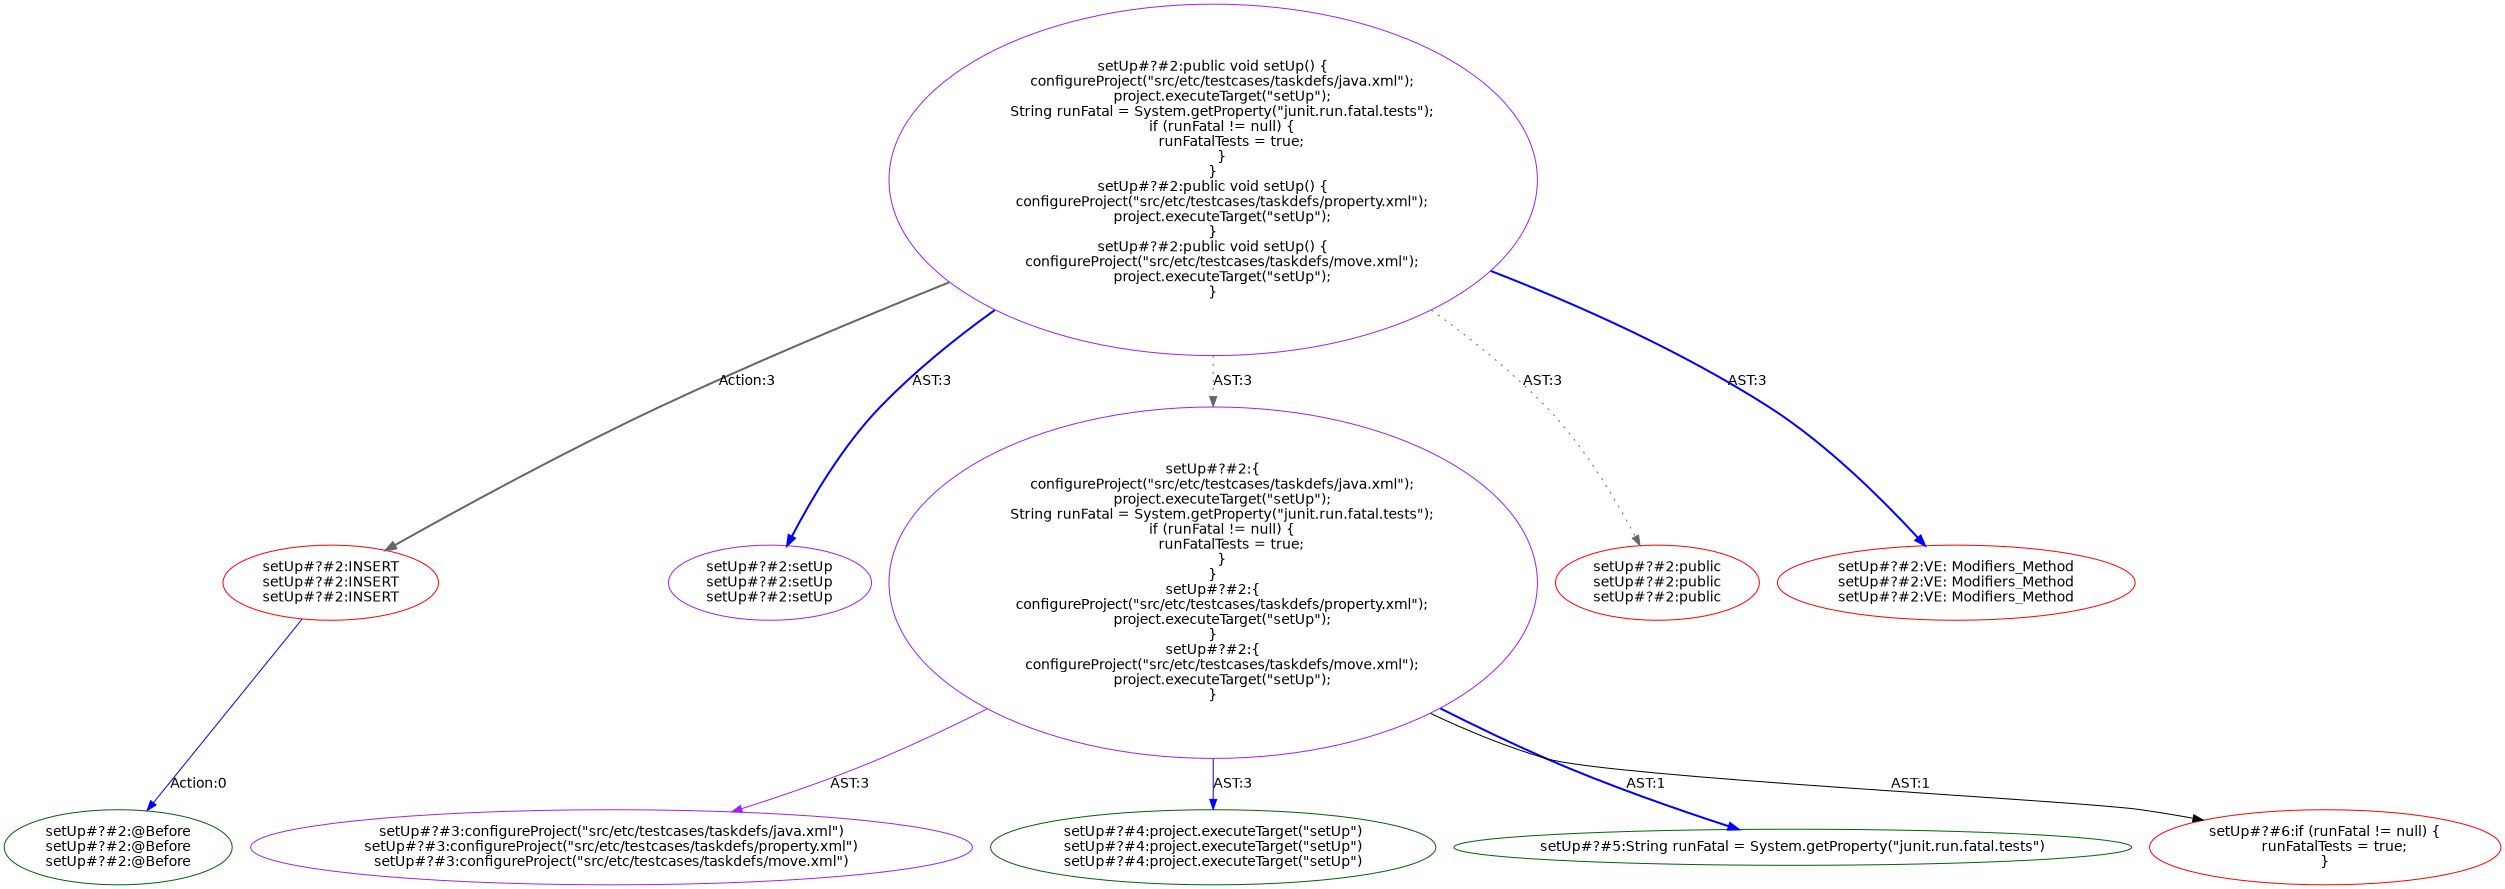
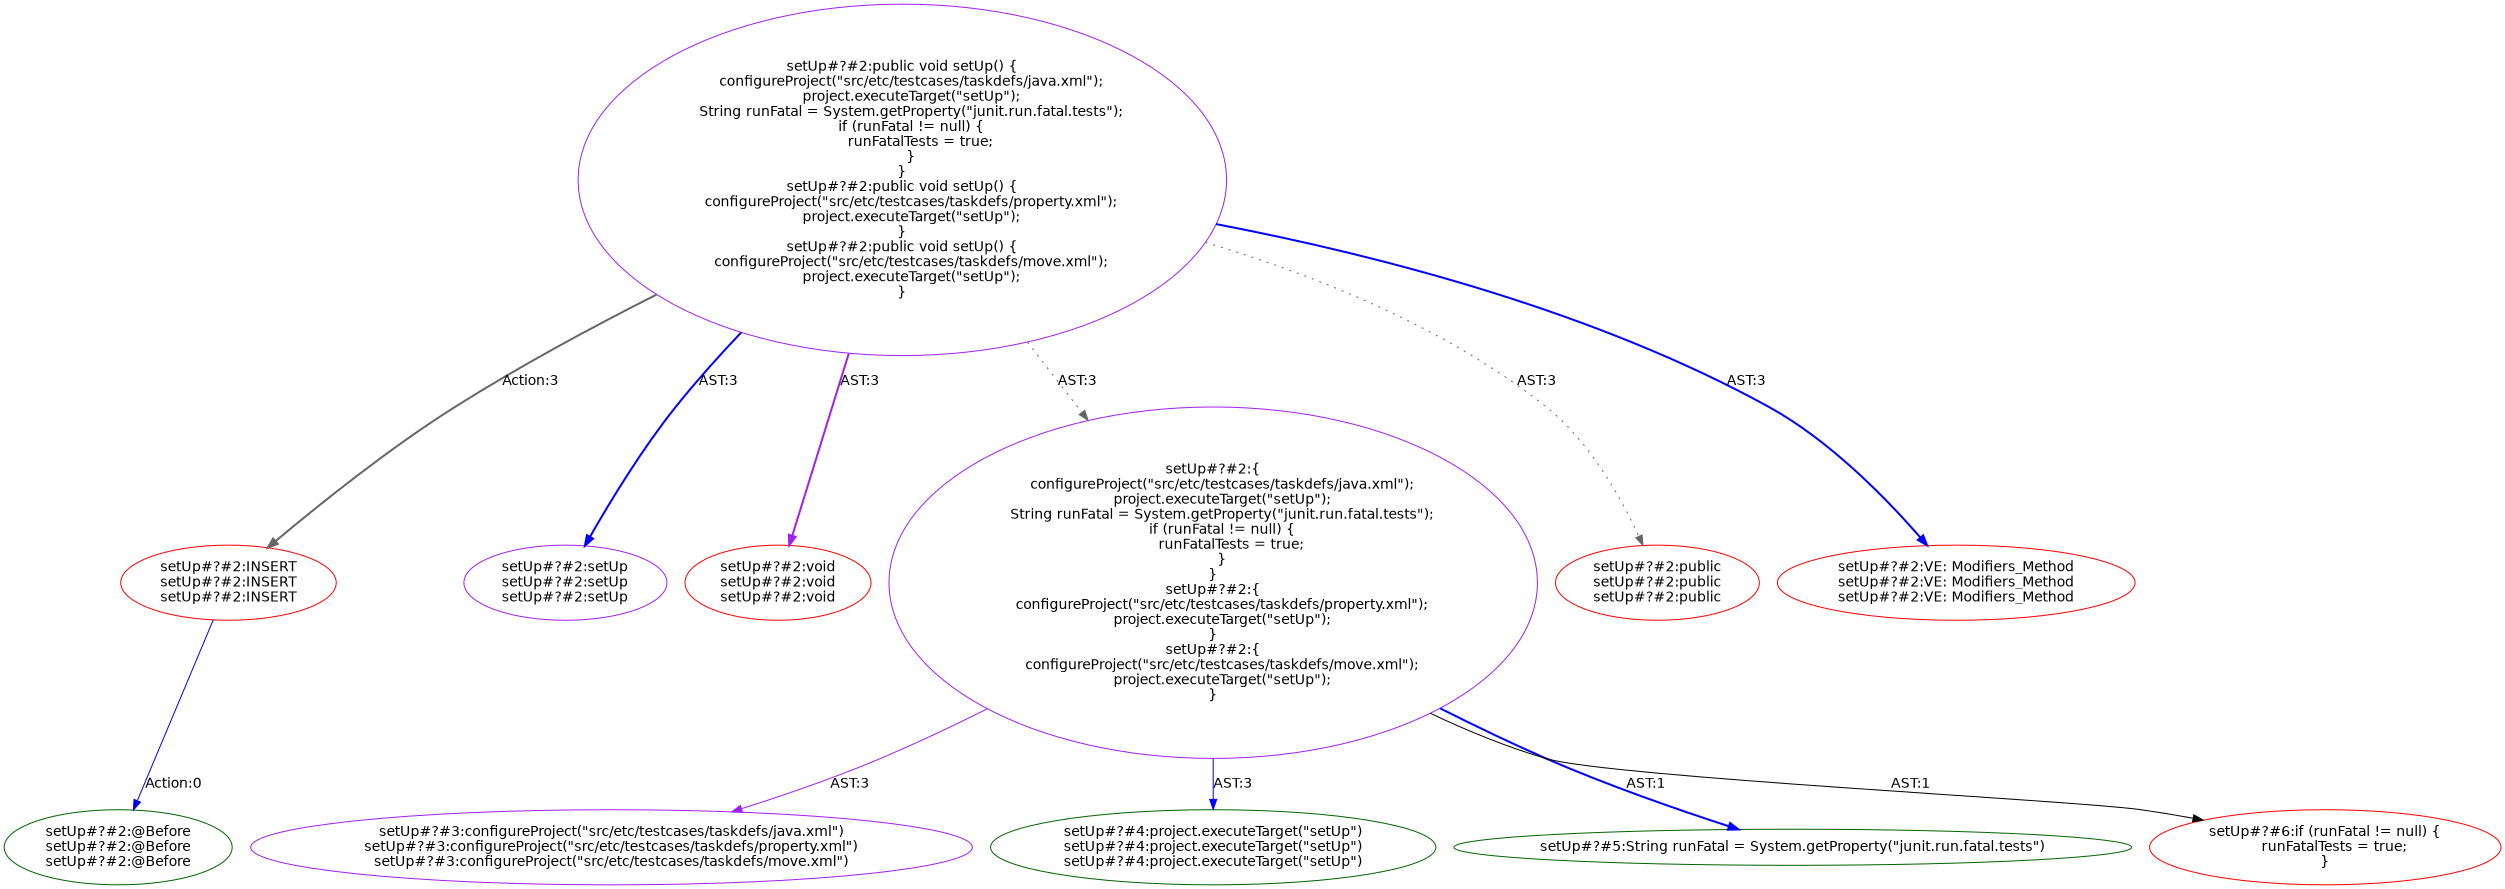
node "setUp#?#2:void setUp#?#2:void setUp#?#2:void": added
